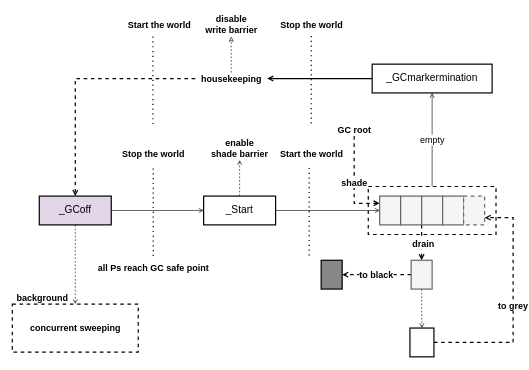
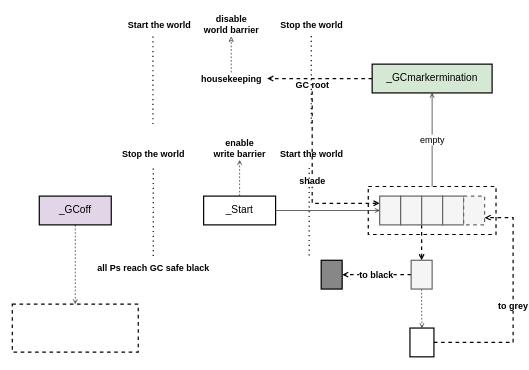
node "disable write barrier": label "disable write barrier" -> "disable world barrier"
edge "housekeeping" -> "_GCoff": removed
edge "_GCmarkermination" -> "housekeeping": style solid -> dashed
node "_GCmarkermination": fillcolor #ffffff -> #d5e8d4
node "GC root": moved (354, 130) -> (312, 85)
node "enable shade barrier": label "enable shade barrier" -> "enable write barrier"
edge "_GCoff" -> "_Start": removed
node "drain": removed
node "all Ps reach GC safe point": label "all Ps reach GC safe point" -> "all Ps reach GC safe black"
node "background": removed
node "concurrent sweeping": removed
